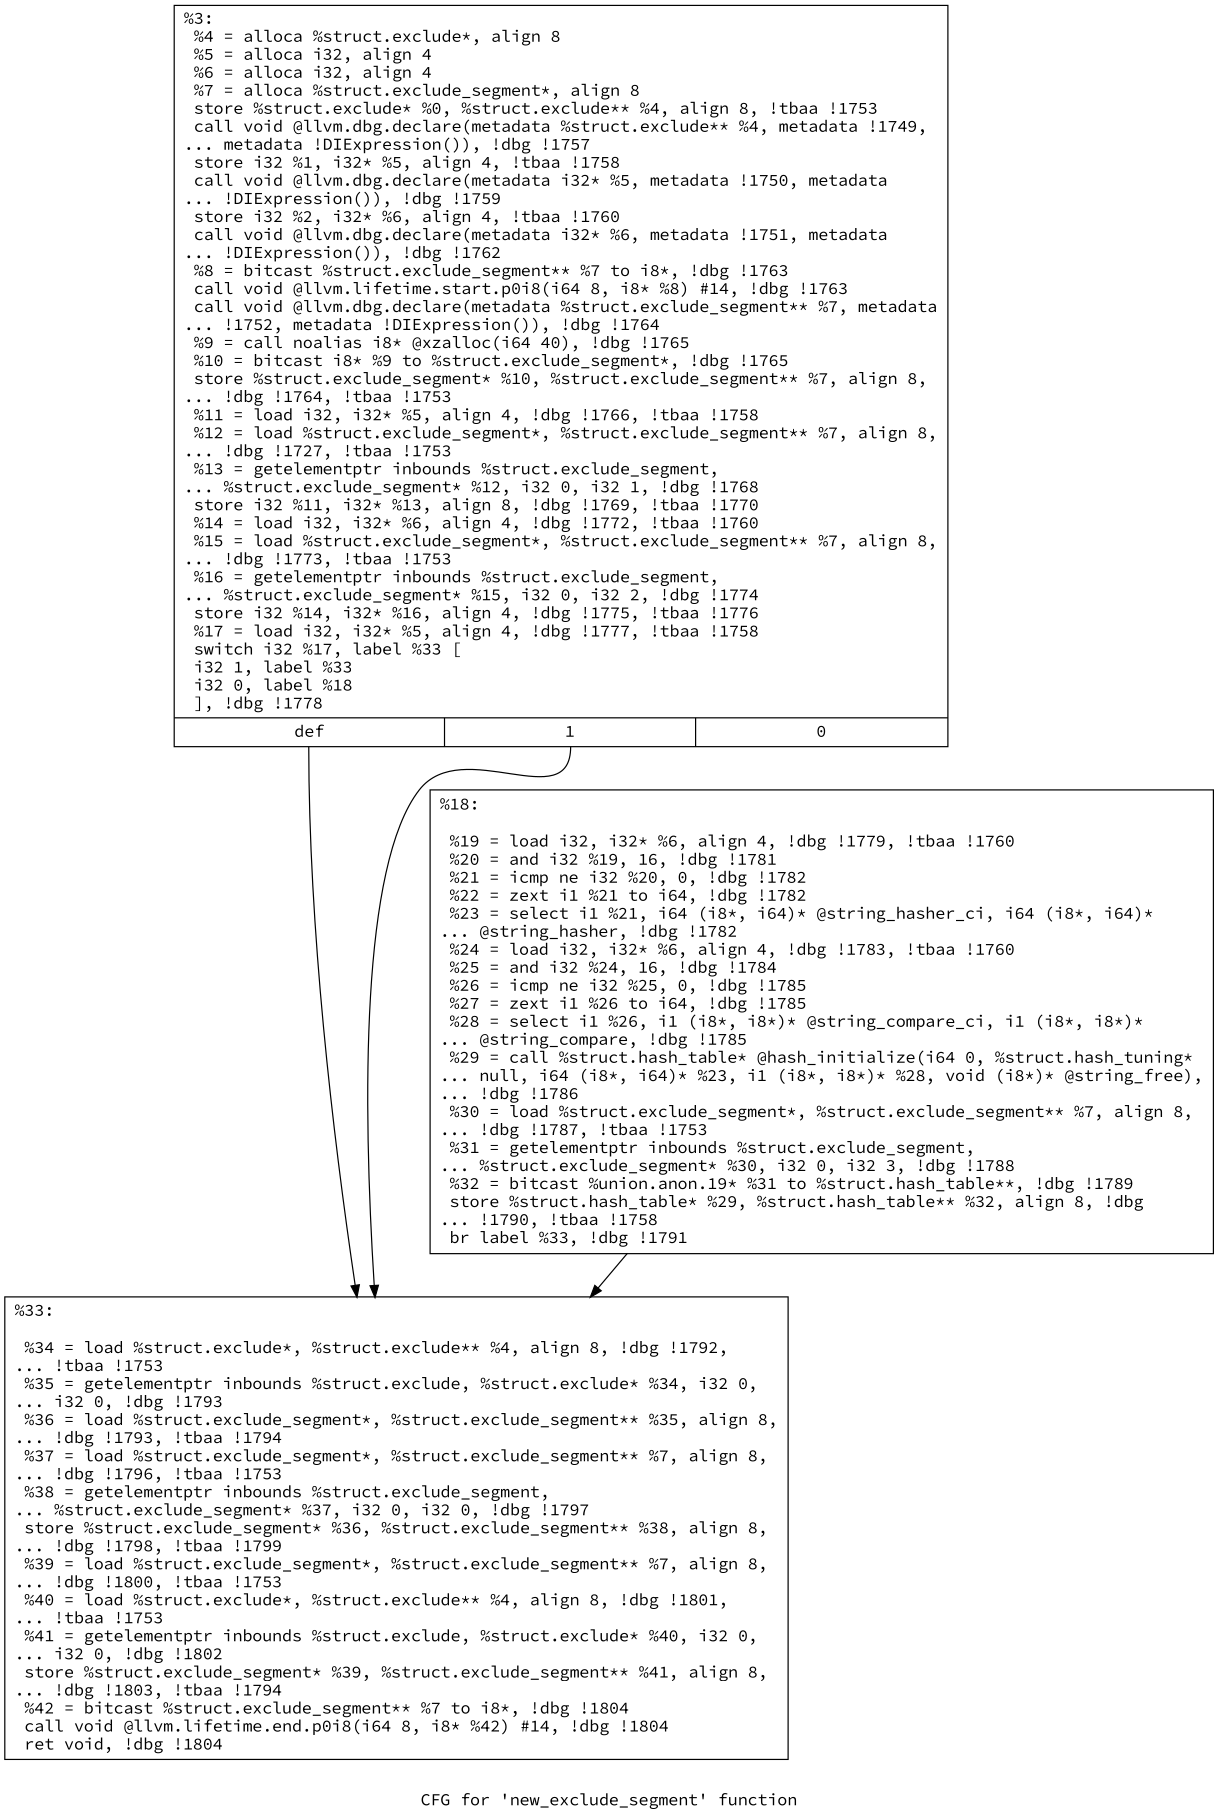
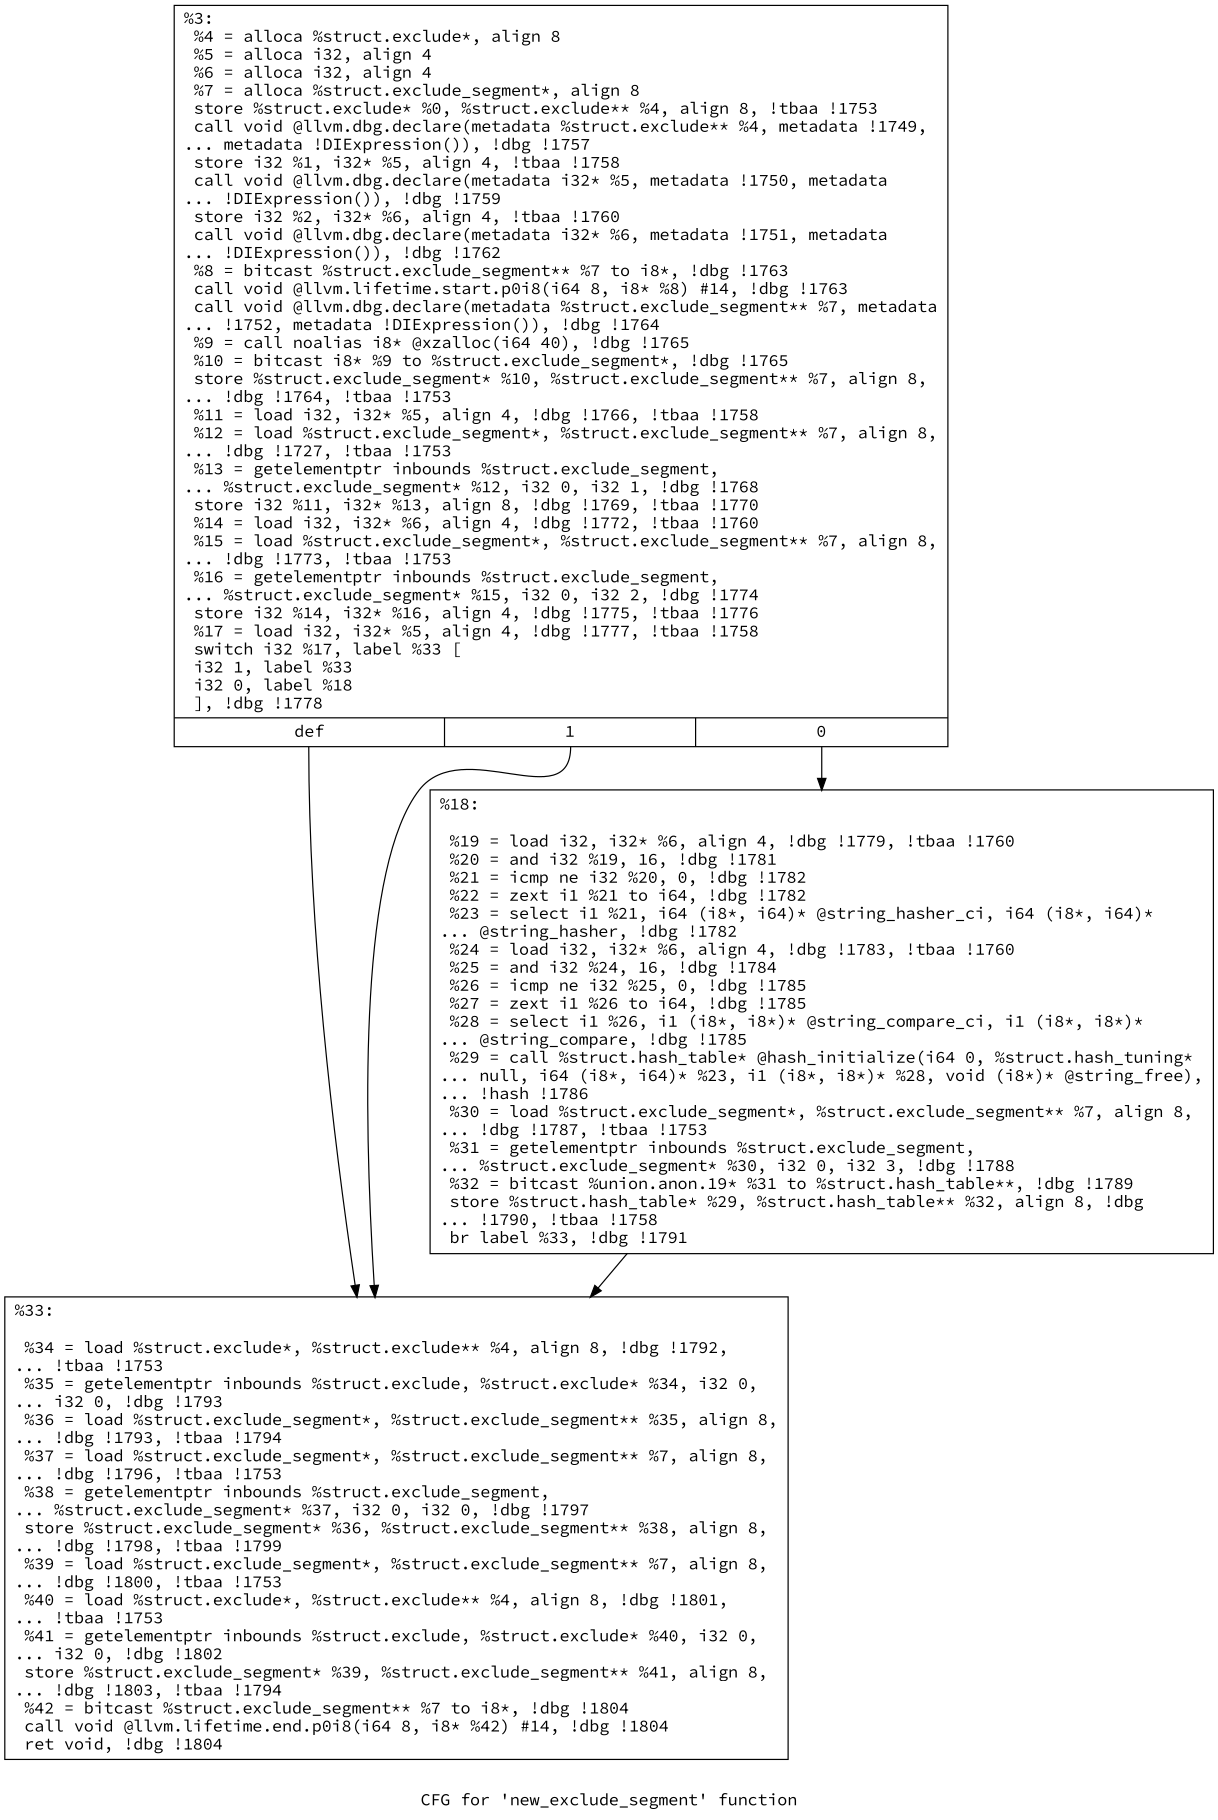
edge "%3:" -> "%18:": added
node "%18:": text "... !dbg !1786" -> "... !hash !1786"
